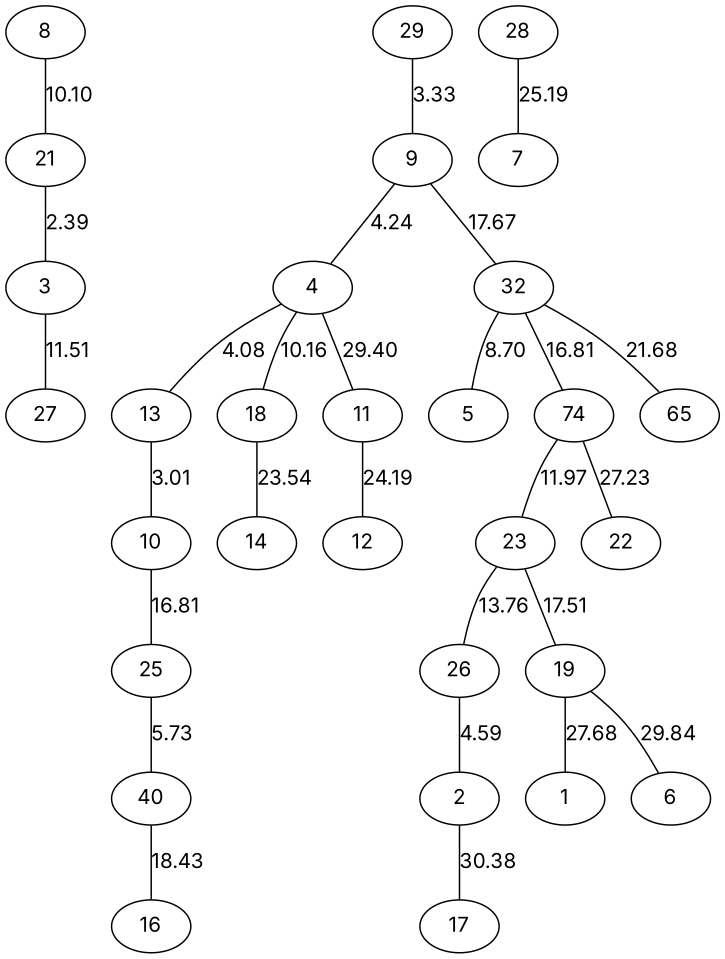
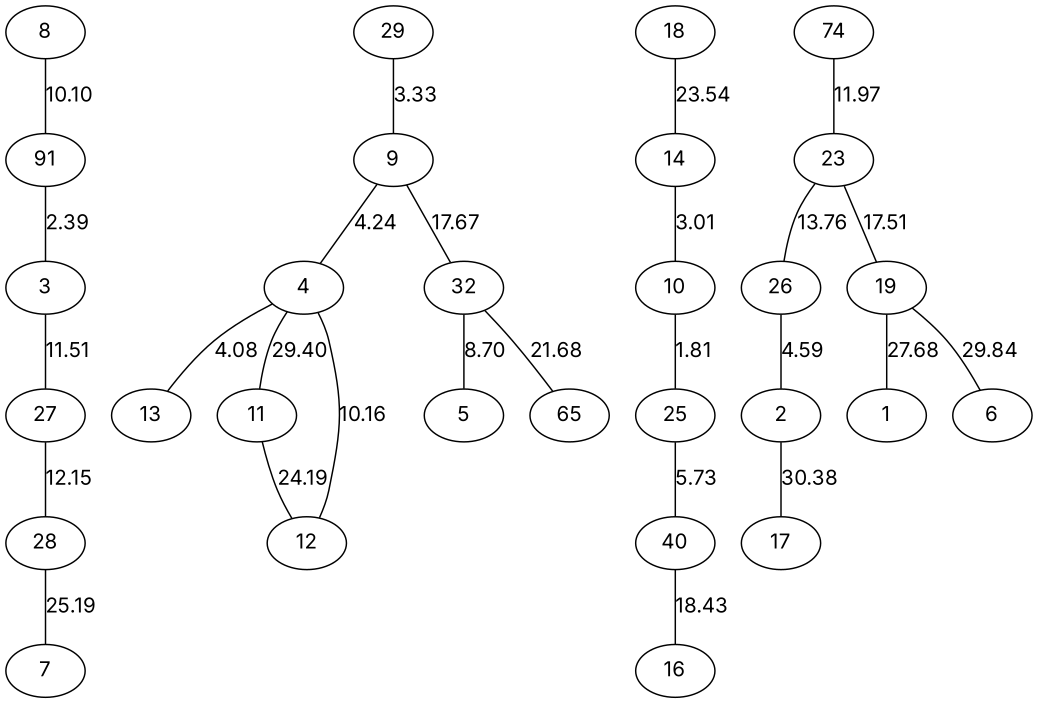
node "21": label "21" -> "91"
edge "4" -- "18": now "4" -- "12"
edge "32" -- "74": removed, label "16.81"
edge "27" -- "28": added, label "12.15"
edge "13" -- "10": now "14" -- "10"
node "22": removed
edge "10" -- "25": label "16.81" -> "1.81"
